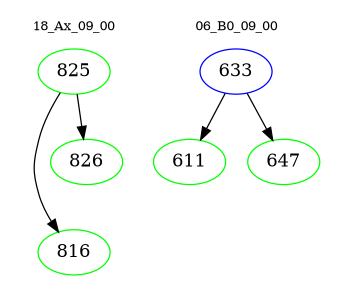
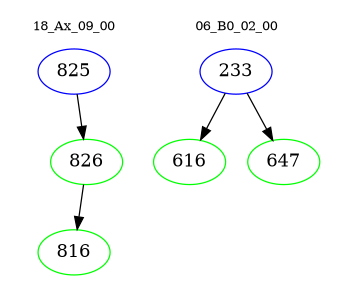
cluster "06_B0_09_00": label "06_B0_09_00" -> "06_B0_02_00"
node "825": color green -> blue
node "633": label "633" -> "233"
edge "825" -> "816": now "826" -> "816"
node "611": label "611" -> "616"
